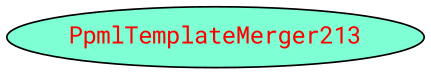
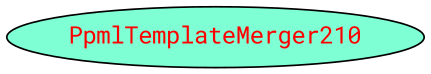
node "PpmlTemplateMerger213": label "PpmlTemplateMerger213" -> "PpmlTemplateMerger210"
